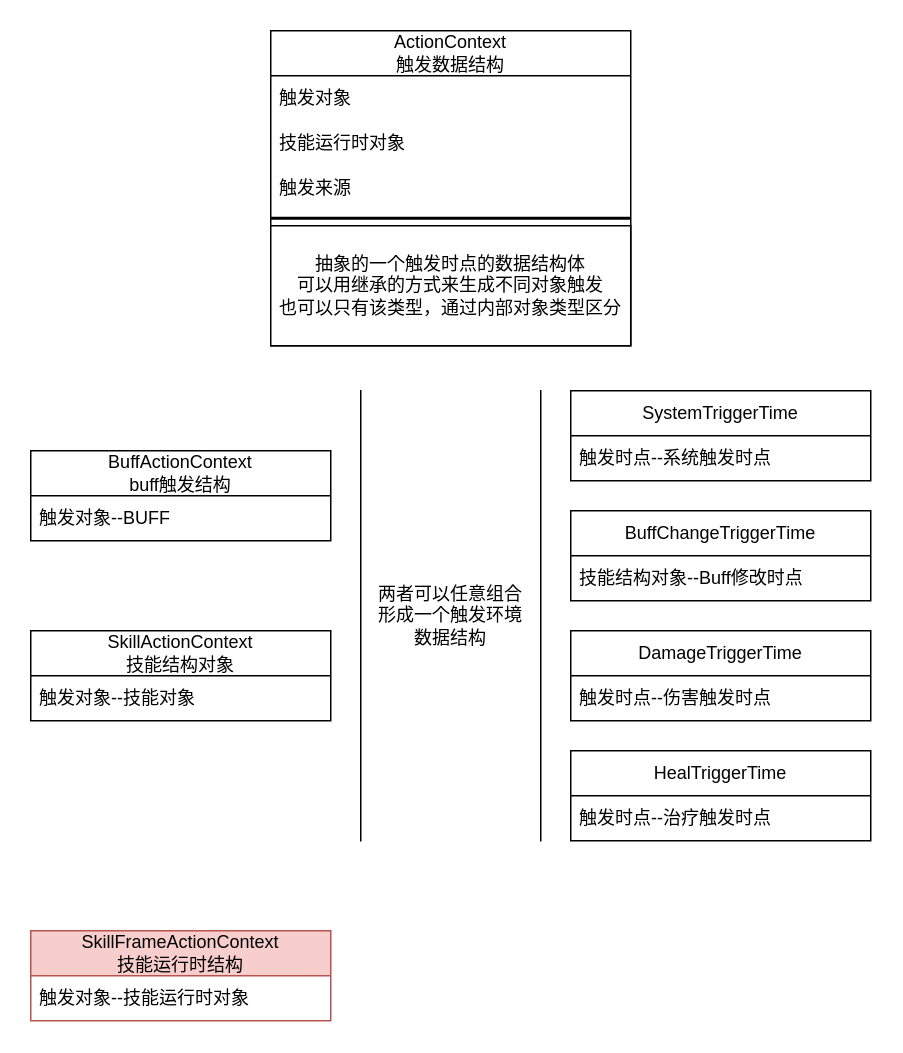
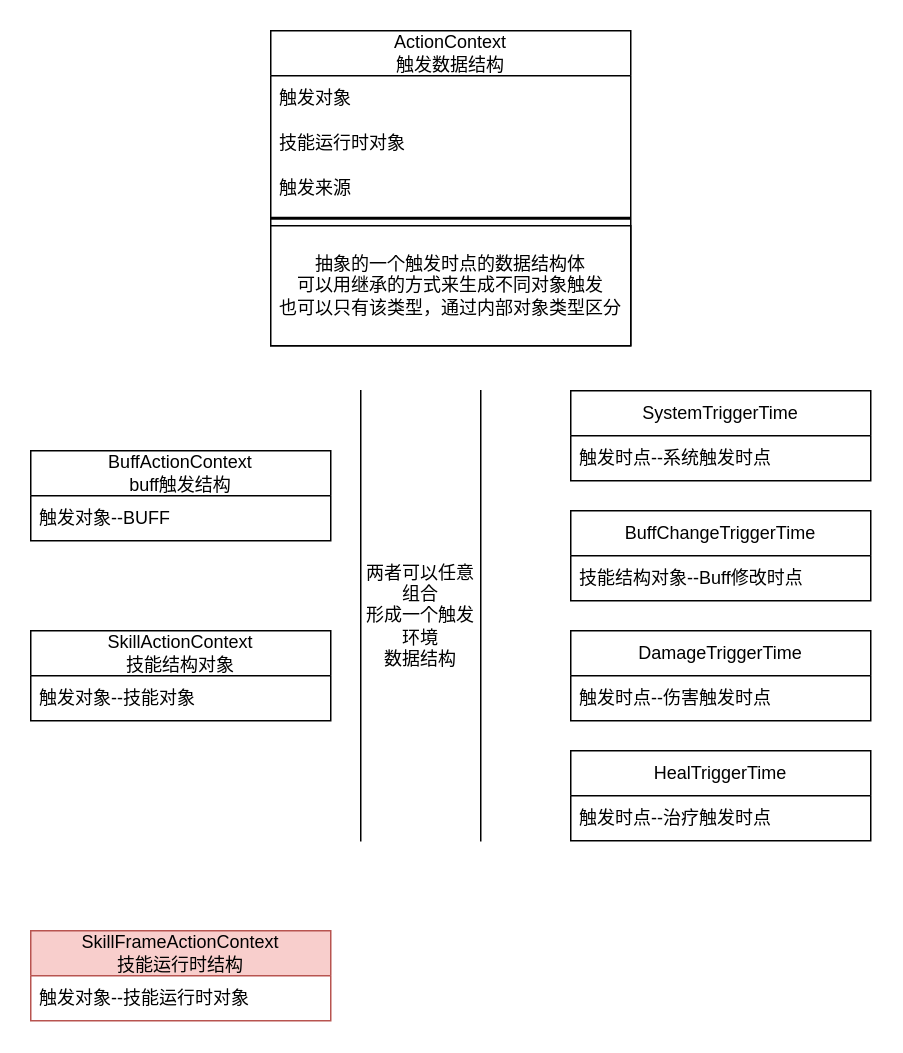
node "两者可以任意组合 形成一个触发环境 数据结构": size 180x450 -> 120x450
